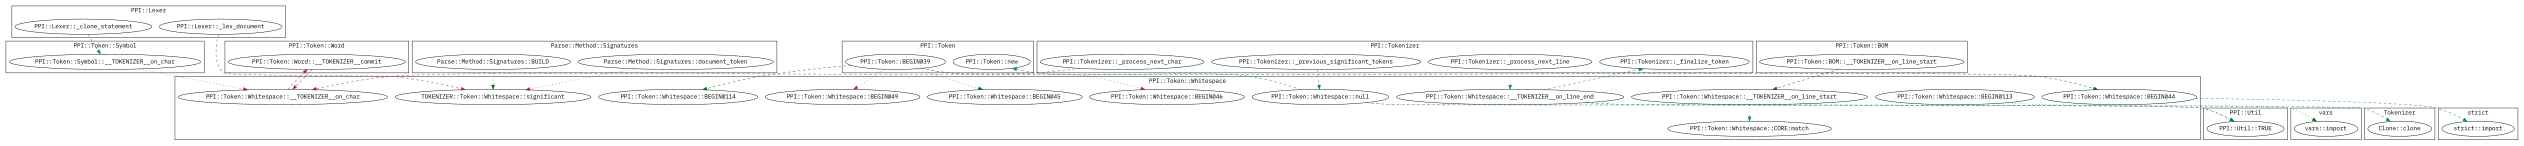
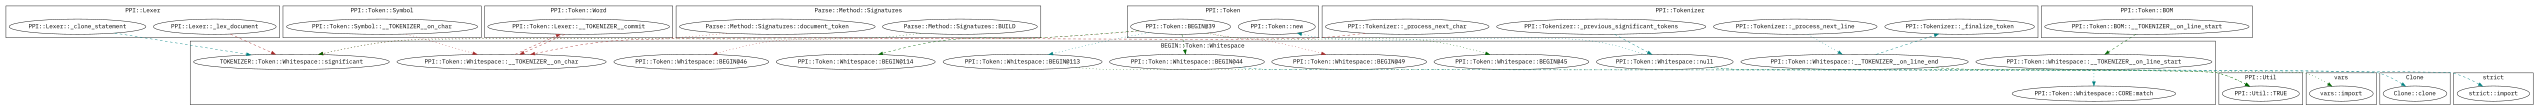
edge "PPI::Lexer::_clone_statement" -> "PPI::Token::Symbol::__TOKENIZER__on_char": now "PPI::Lexer::_clone_statement" -> "TOKENIZER::Token::Whitespace::significant"
edge "PPI::Token::BEGIN@39" -> "PPI::Token::Whitespace::BEGIN@113": added
node "PPI::Token::Word::__TOKENIZER__commit": label "PPI::Token::Word::__TOKENIZER__commit" -> "PPI::Token::Lexer::__TOKENIZER__commit"
edge "PPI::Token::Whitespace::null" -> "PPI::Token::new": style dashed -> dotted
cluster "PPI::Token::Whitespace": label "PPI::Token::Whitespace" -> "BEGIN::Token::Whitespace"
edge "PPI::Token::Whitespace::null" -> "PPI::Util::TRUE": color teal -> darkgreen
cluster "Tokenizer": label "Tokenizer" -> "Clone"
